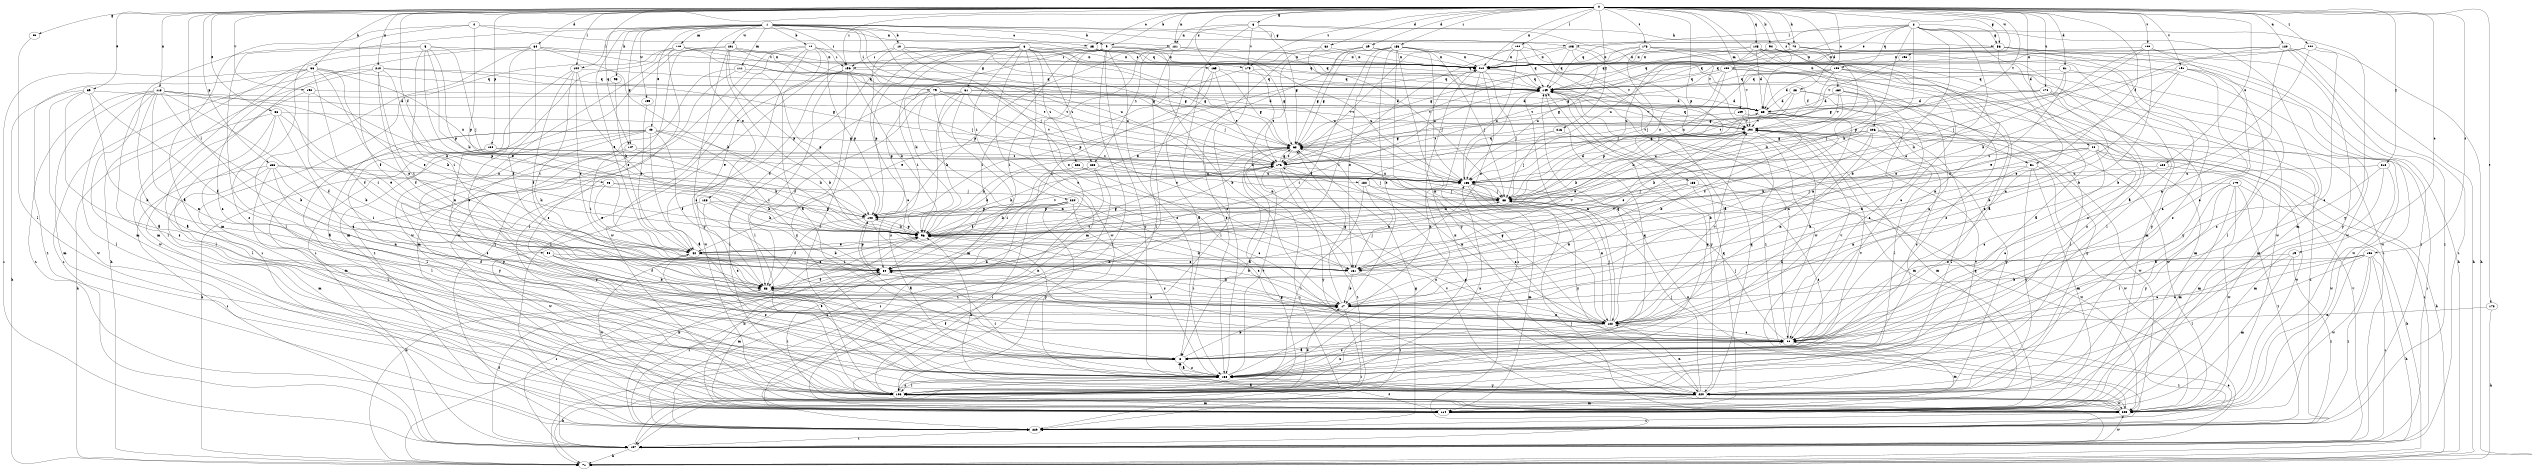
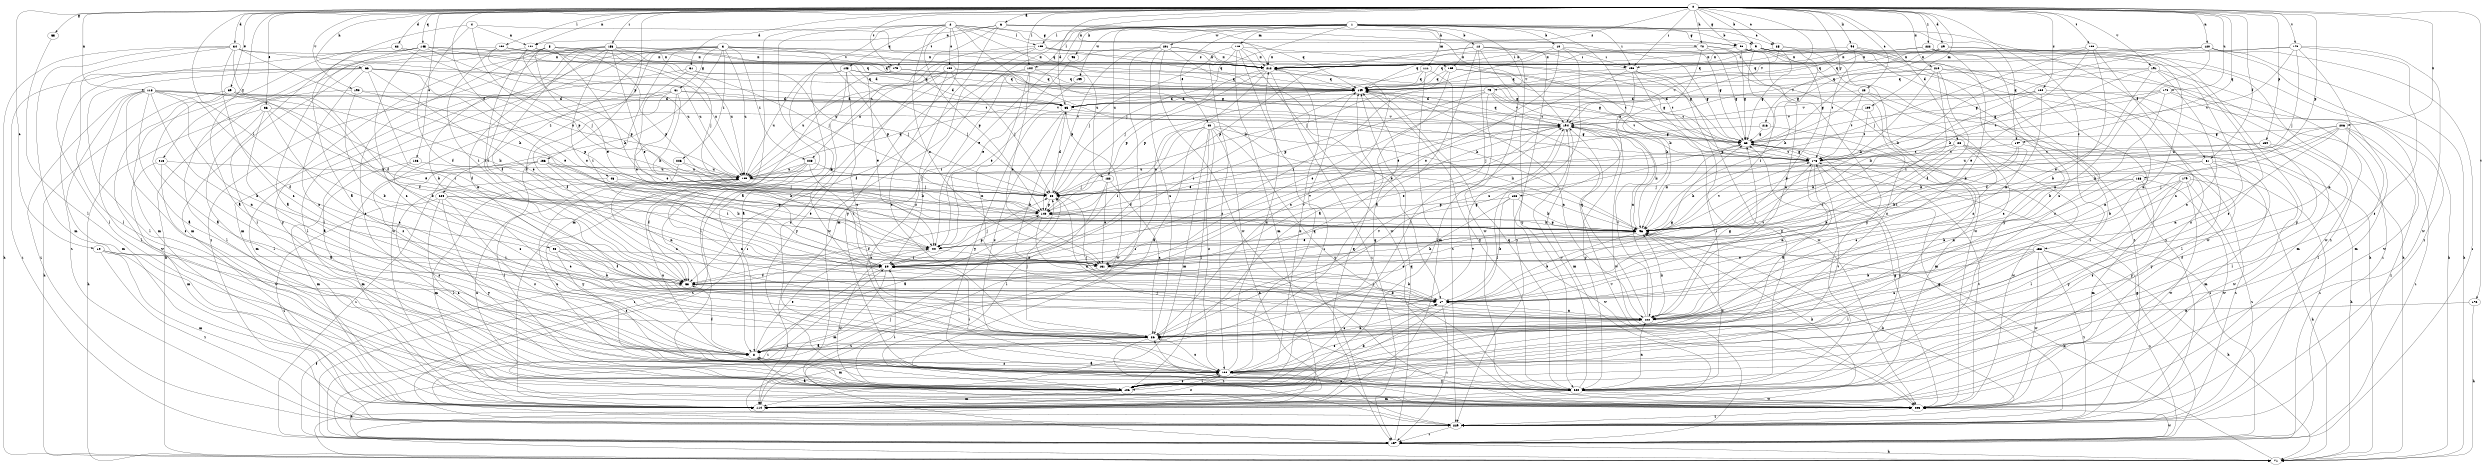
node "198": removed
edge "46" -> "96": removed, label "k"
